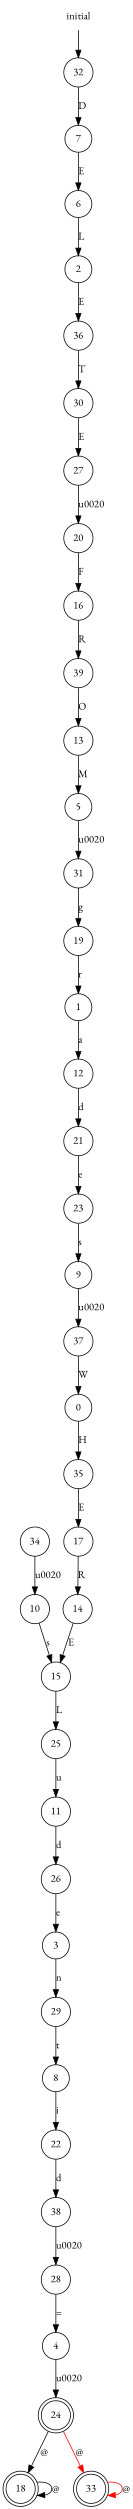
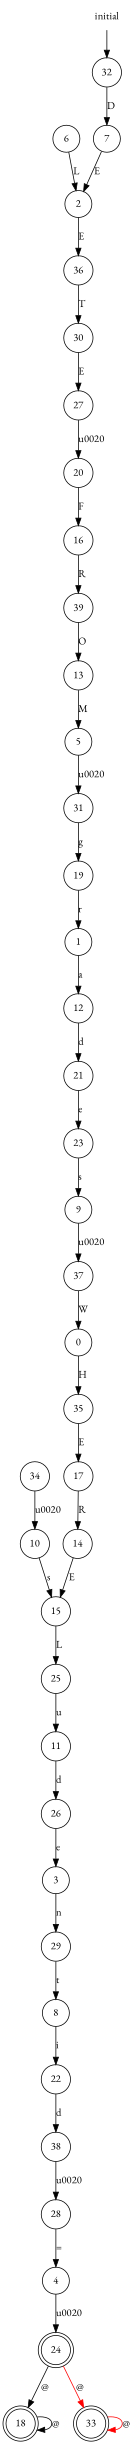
edge "7" -> "6": now "7" -> "2"
